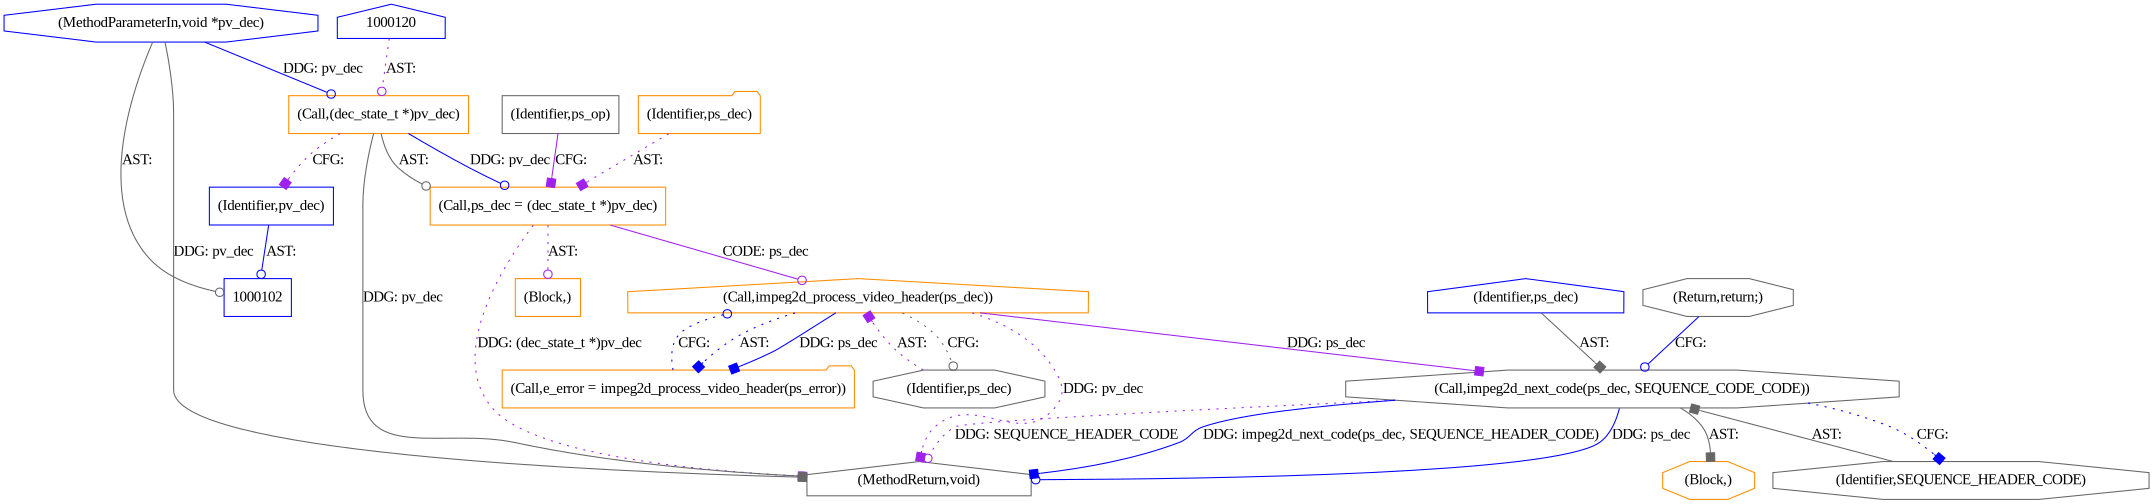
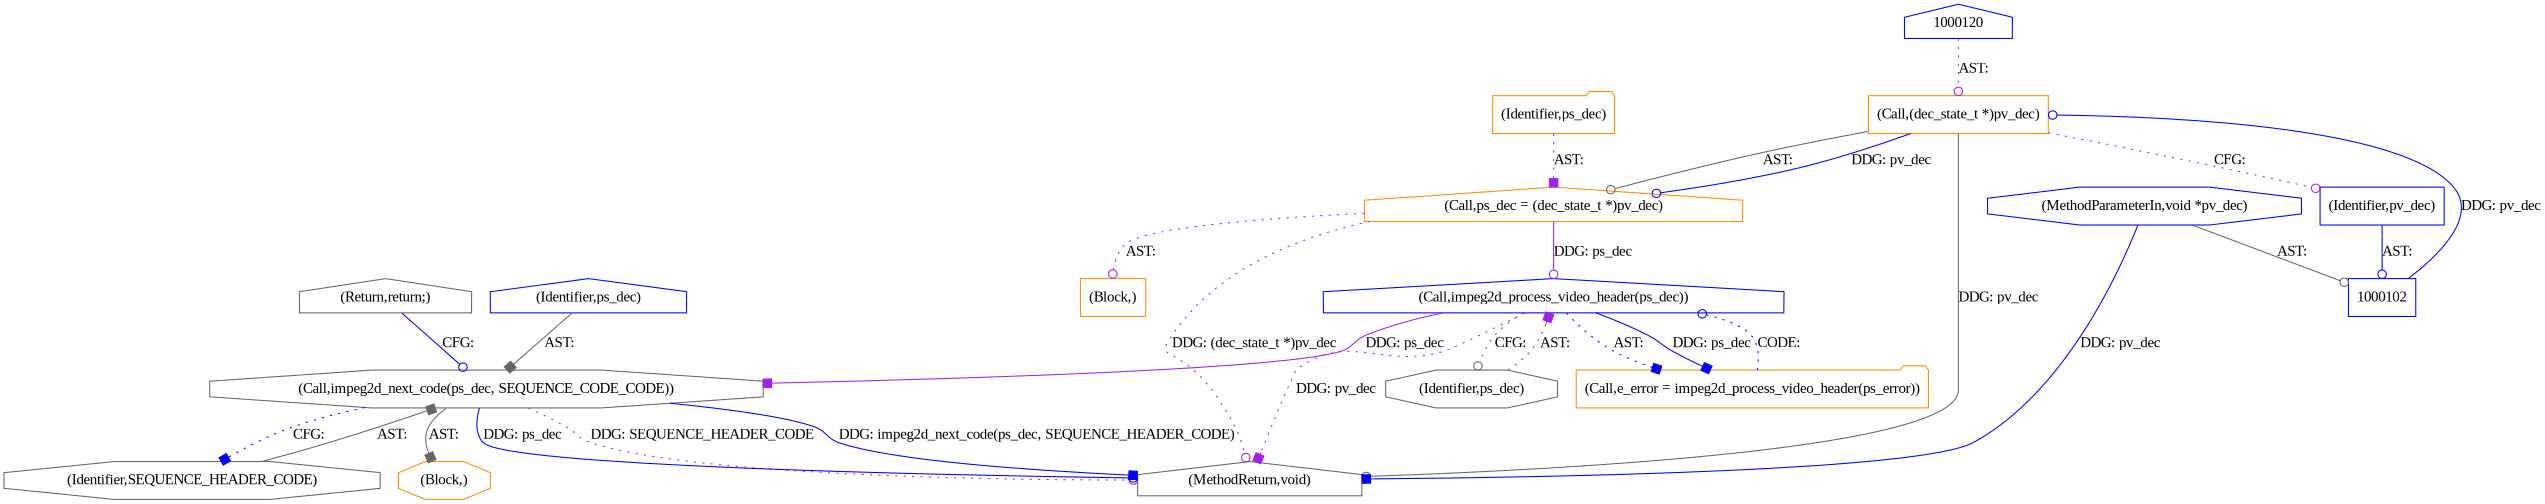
edge "(MethodParameterIn,void *pv_dec)" -> "(Call,(dec_state_t *)pv_dec)": now "1000102" -> "(Call,(dec_state_t *)pv_dec)"
node "(Identifier,ps_op)": removed
edge "(Call,(dec_state_t *)pv_dec)" -> "(Identifier,pv_dec)": arrowhead box -> odot
node "(Call,ps_dec = (dec_state_t *)pv_dec)": shape box -> house
edge "(Call,ps_dec = (dec_state_t *)pv_dec)" -> "(Call,impeg2d_process_video_header(ps_dec))": label "CODE: ps_dec" -> "DDG: ps_dec"
node "(Call,impeg2d_process_video_header(ps_dec))": color darkorange -> blue
node "(Return,return;)": shape octagon -> house
edge "(Call,e_error = impeg2d_process_video_header(ps_error))" -> "(Call,impeg2d_process_video_header(ps_dec))": label "CFG: " -> "CODE: "
edge "(Call,ps_dec = (dec_state_t *)pv_dec)" -> "(MethodReturn,void)": arrowhead box -> odot
edge "(MethodParameterIn,void *pv_dec)" -> "(MethodReturn,void)": color gray40 -> blue
